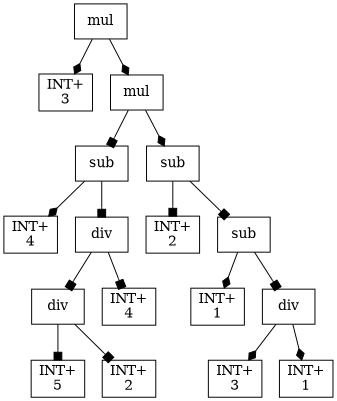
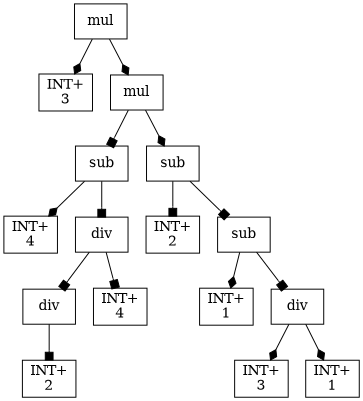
node "INT+ 5": removed
